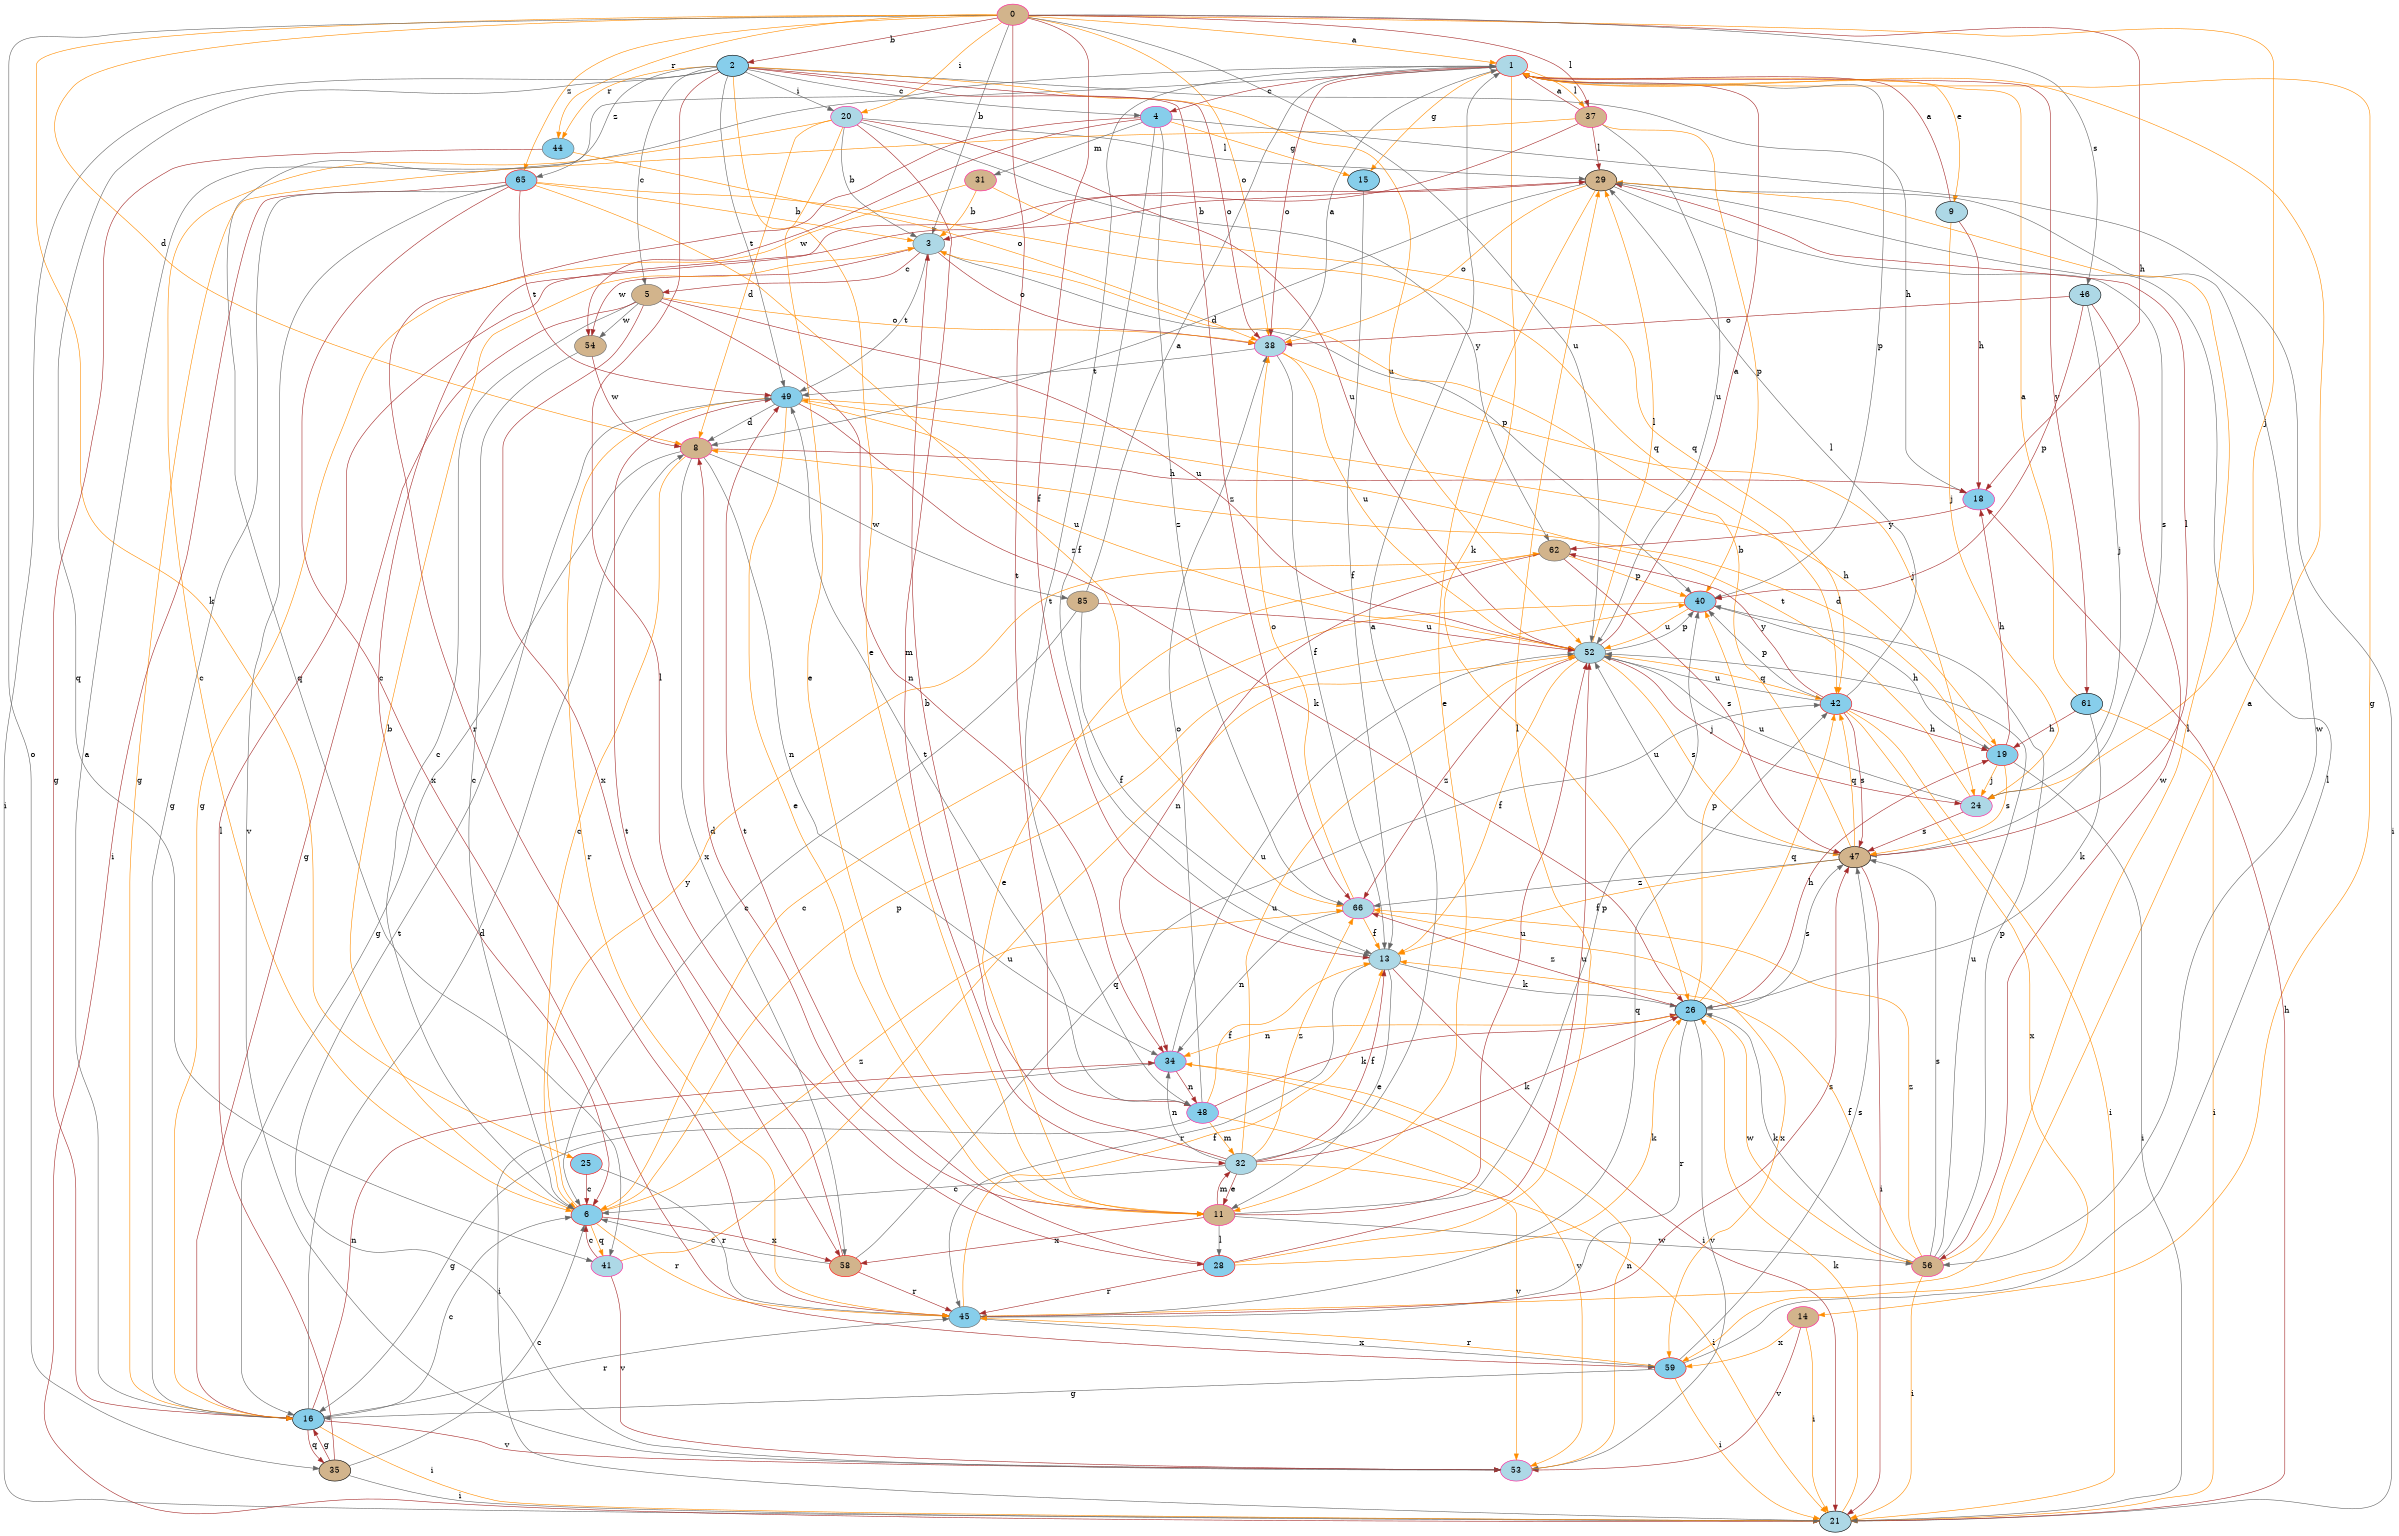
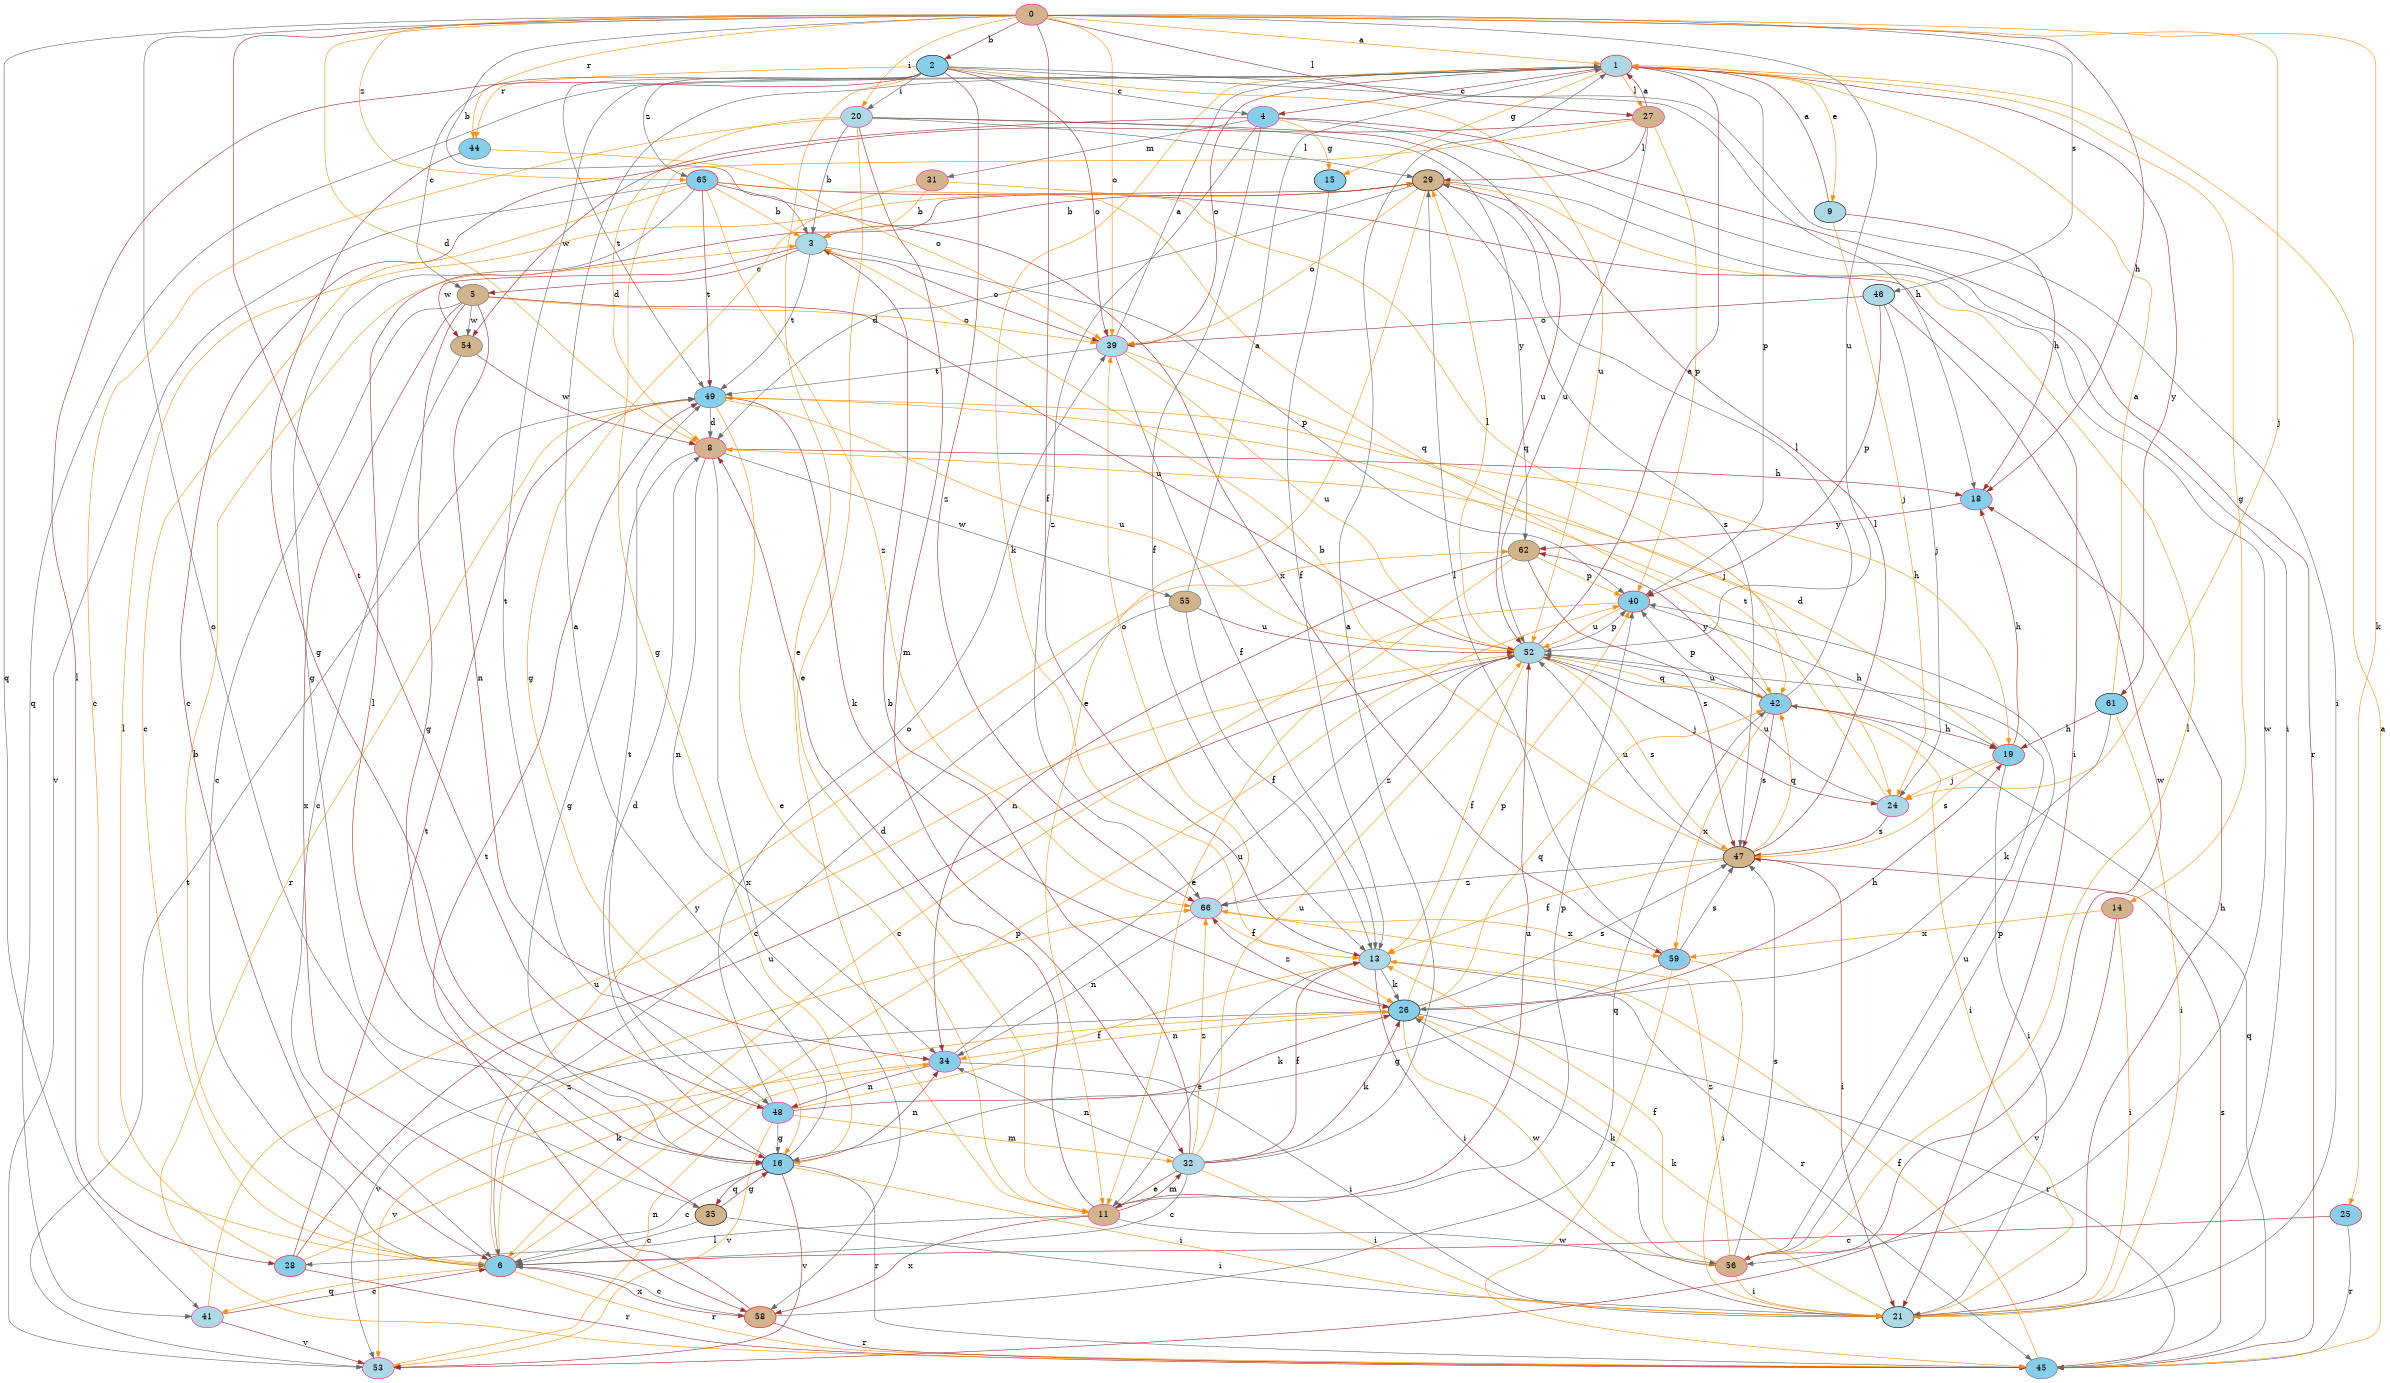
node "37": label "37" -> "27"
node "38": label "38" -> "39"
edge "2" -> "41": now "0" -> "41"
node "85": label "85" -> "55"
edge "8" -> "6": now "65" -> "6"
edge "45" -> "59": removed, label "x"
